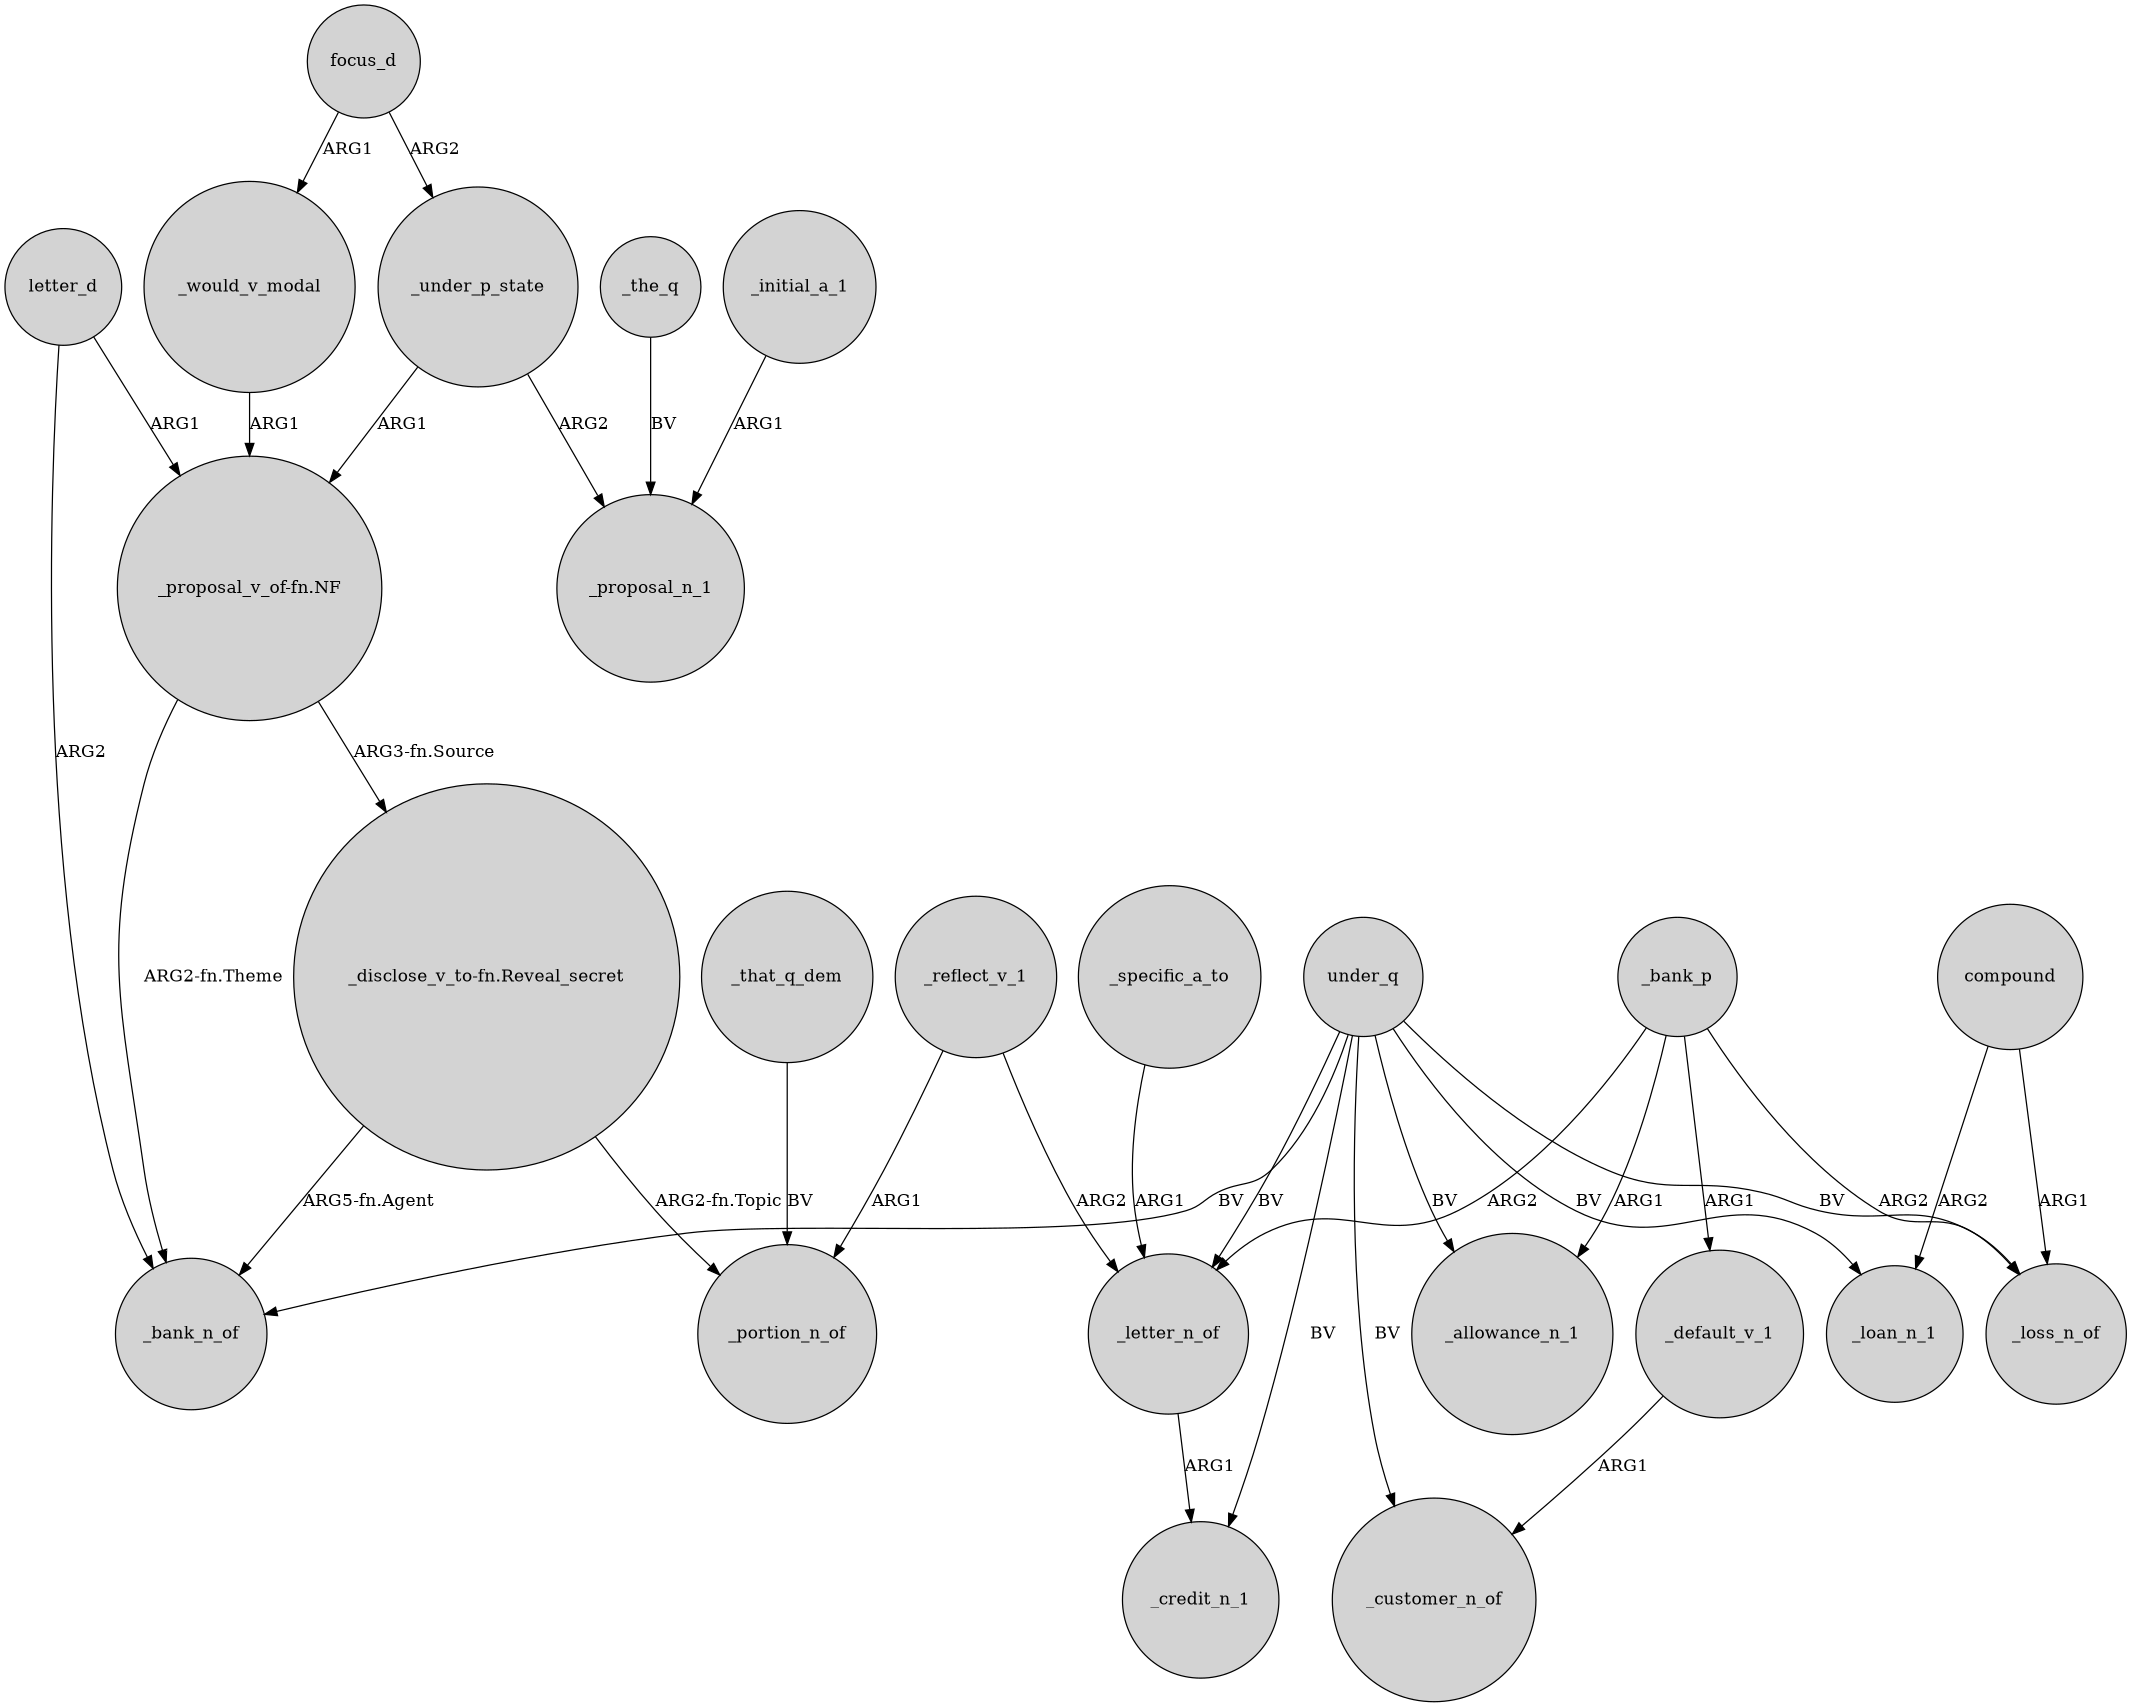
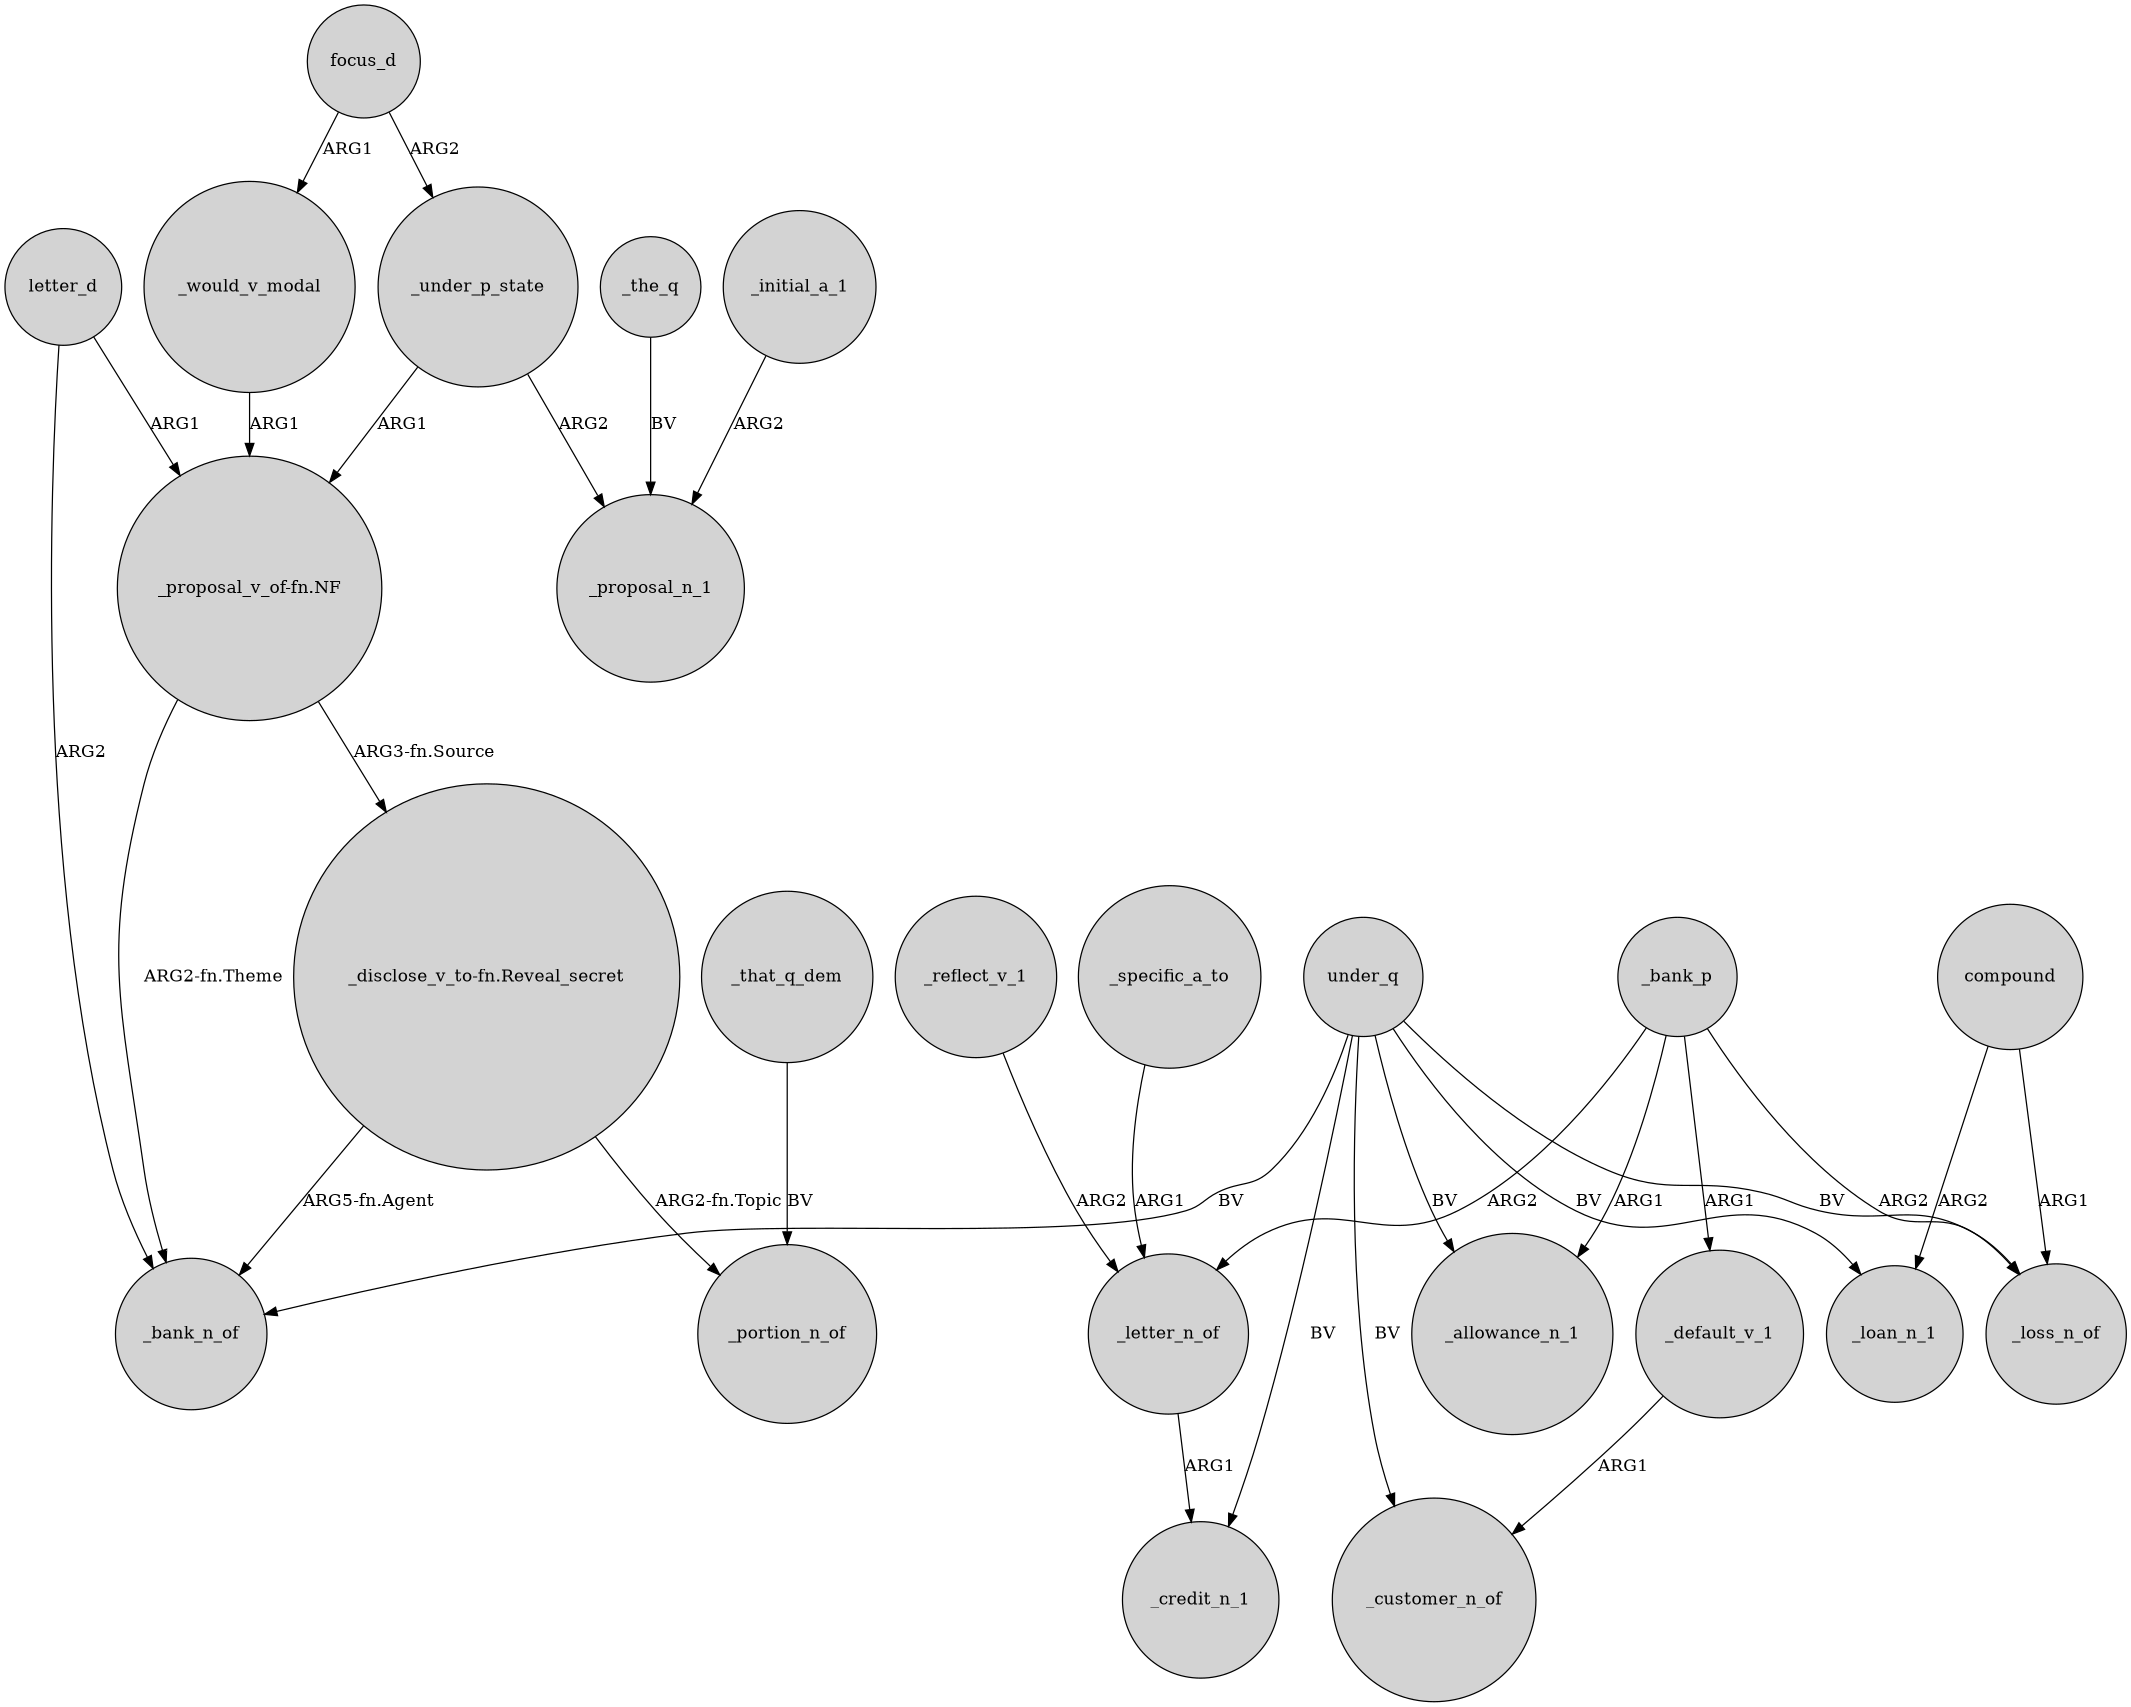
edge "_initial_a_1" -> "_proposal_n_1": label "ARG1" -> "ARG2"
edge "under_q" -> "_letter_n_of": removed, label "BV"
edge "_reflect_v_1" -> "_portion_n_of": removed, label "ARG1"
